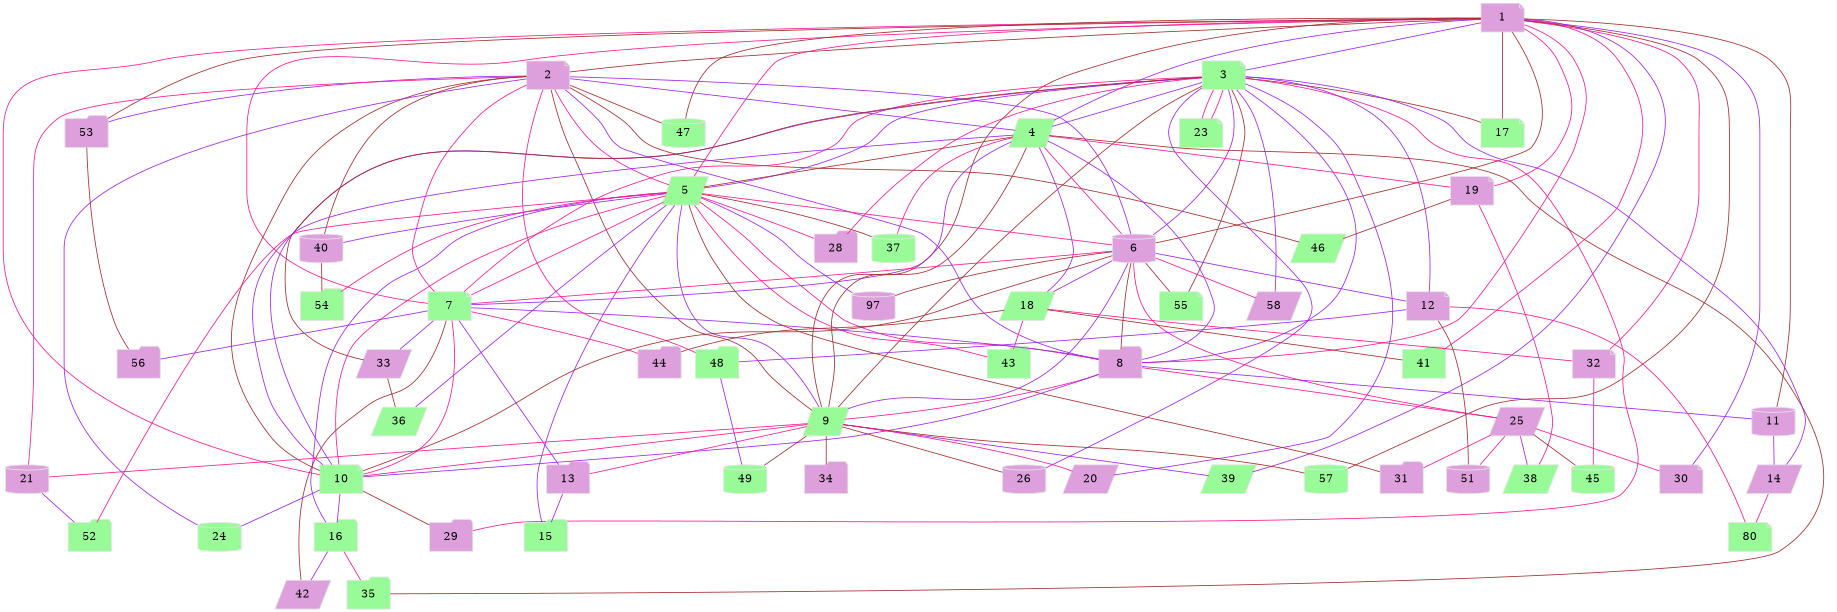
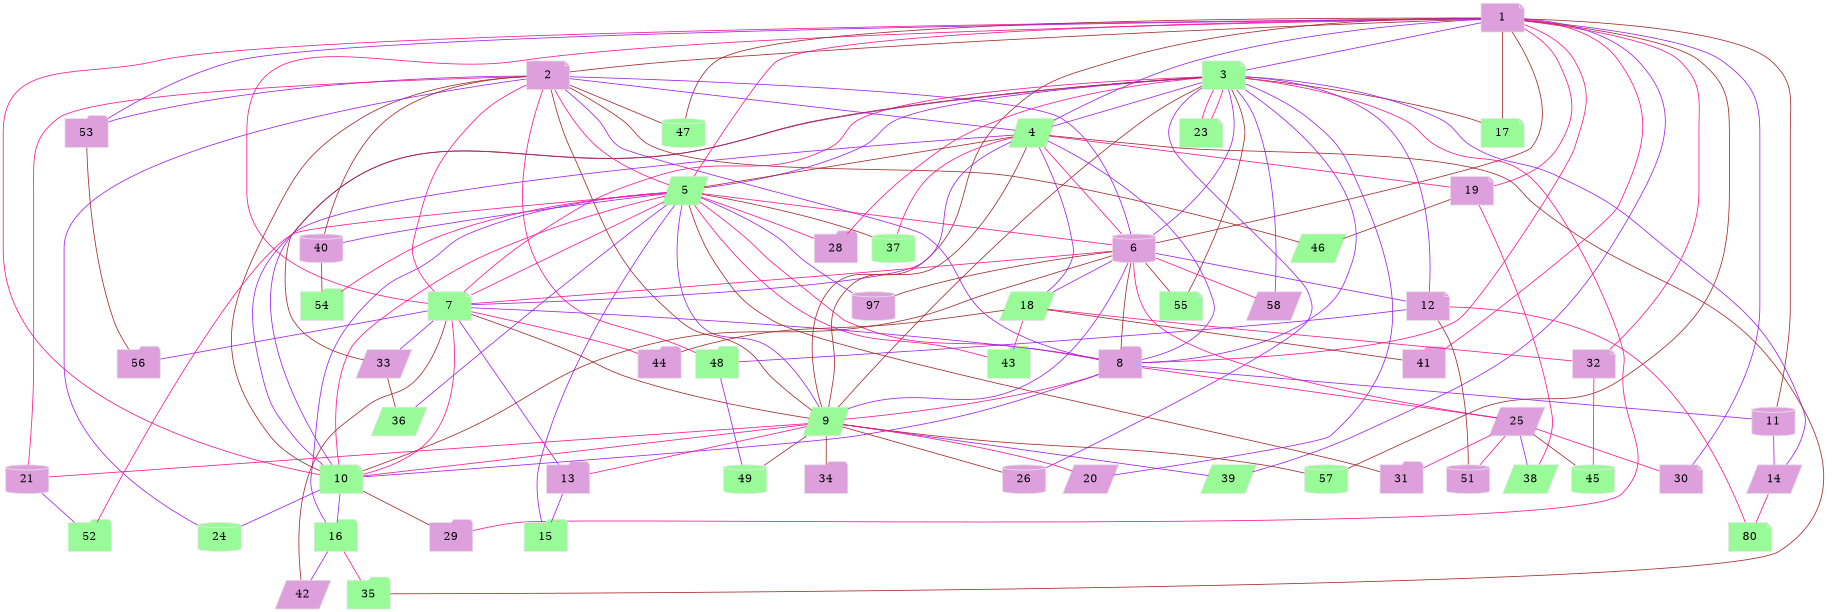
edge "1" -- "53": color brown -> purple
node "41": fillcolor palegreen -> plum
edge "7" -- "9": added
